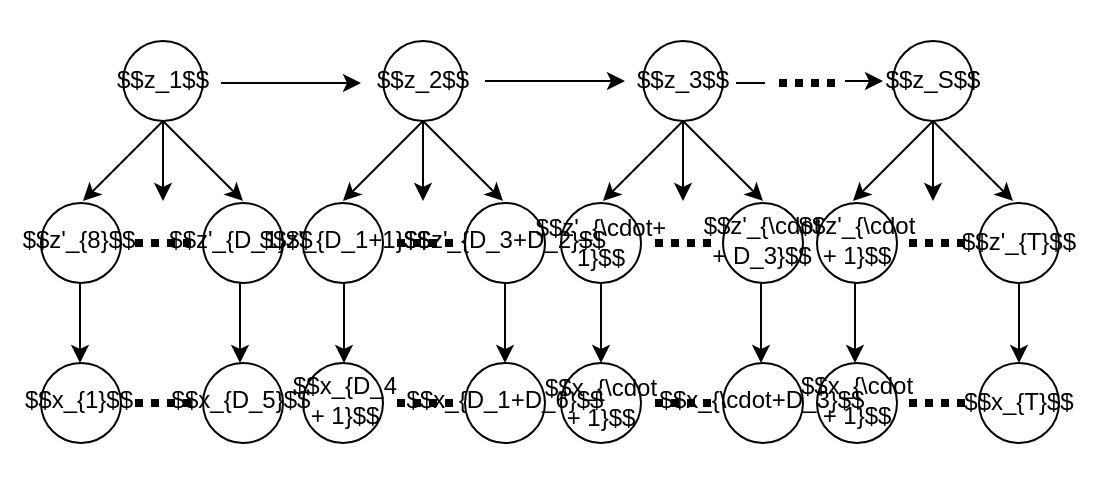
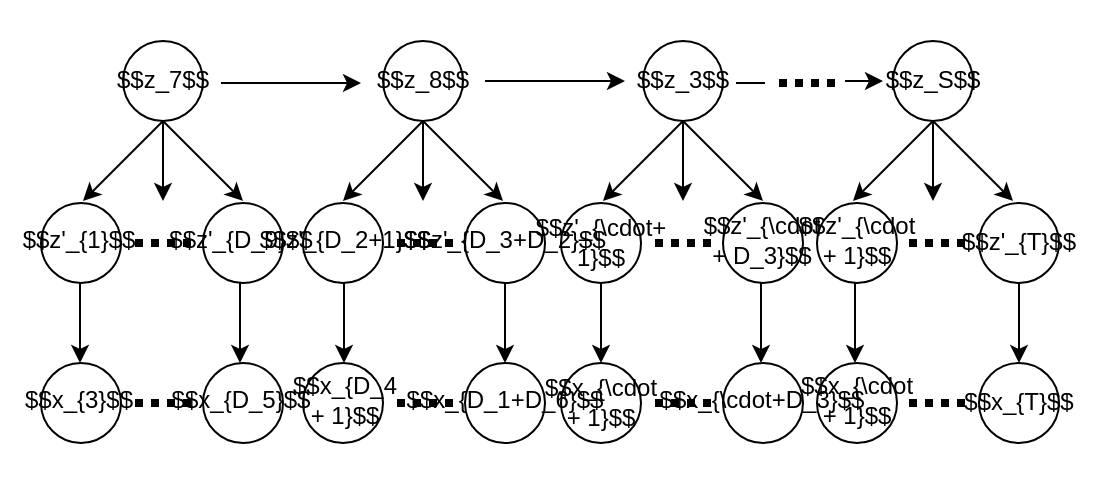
node "$$z_1$$": label "$$z_1$$" -> "$$z_7$$"
node "$$z_2$$": label "$$z_2$$" -> "$$z_8$$"
node "$$z'_{8}$$": label "$$z'_{8}$$" -> "$$z'_{1}$$"
node "$$z'_{D_1}$$": label "$$z'_{D_1}$$" -> "$$z'_{D_9}$$"
node "$$z'_{D_1+1}$$": label "$$z'_{D_1+1}$$" -> "$$z'_{D_2+1}$$"
node "$$x_{1}$$": label "$$x_{1}$$" -> "$$x_{3}$$"
